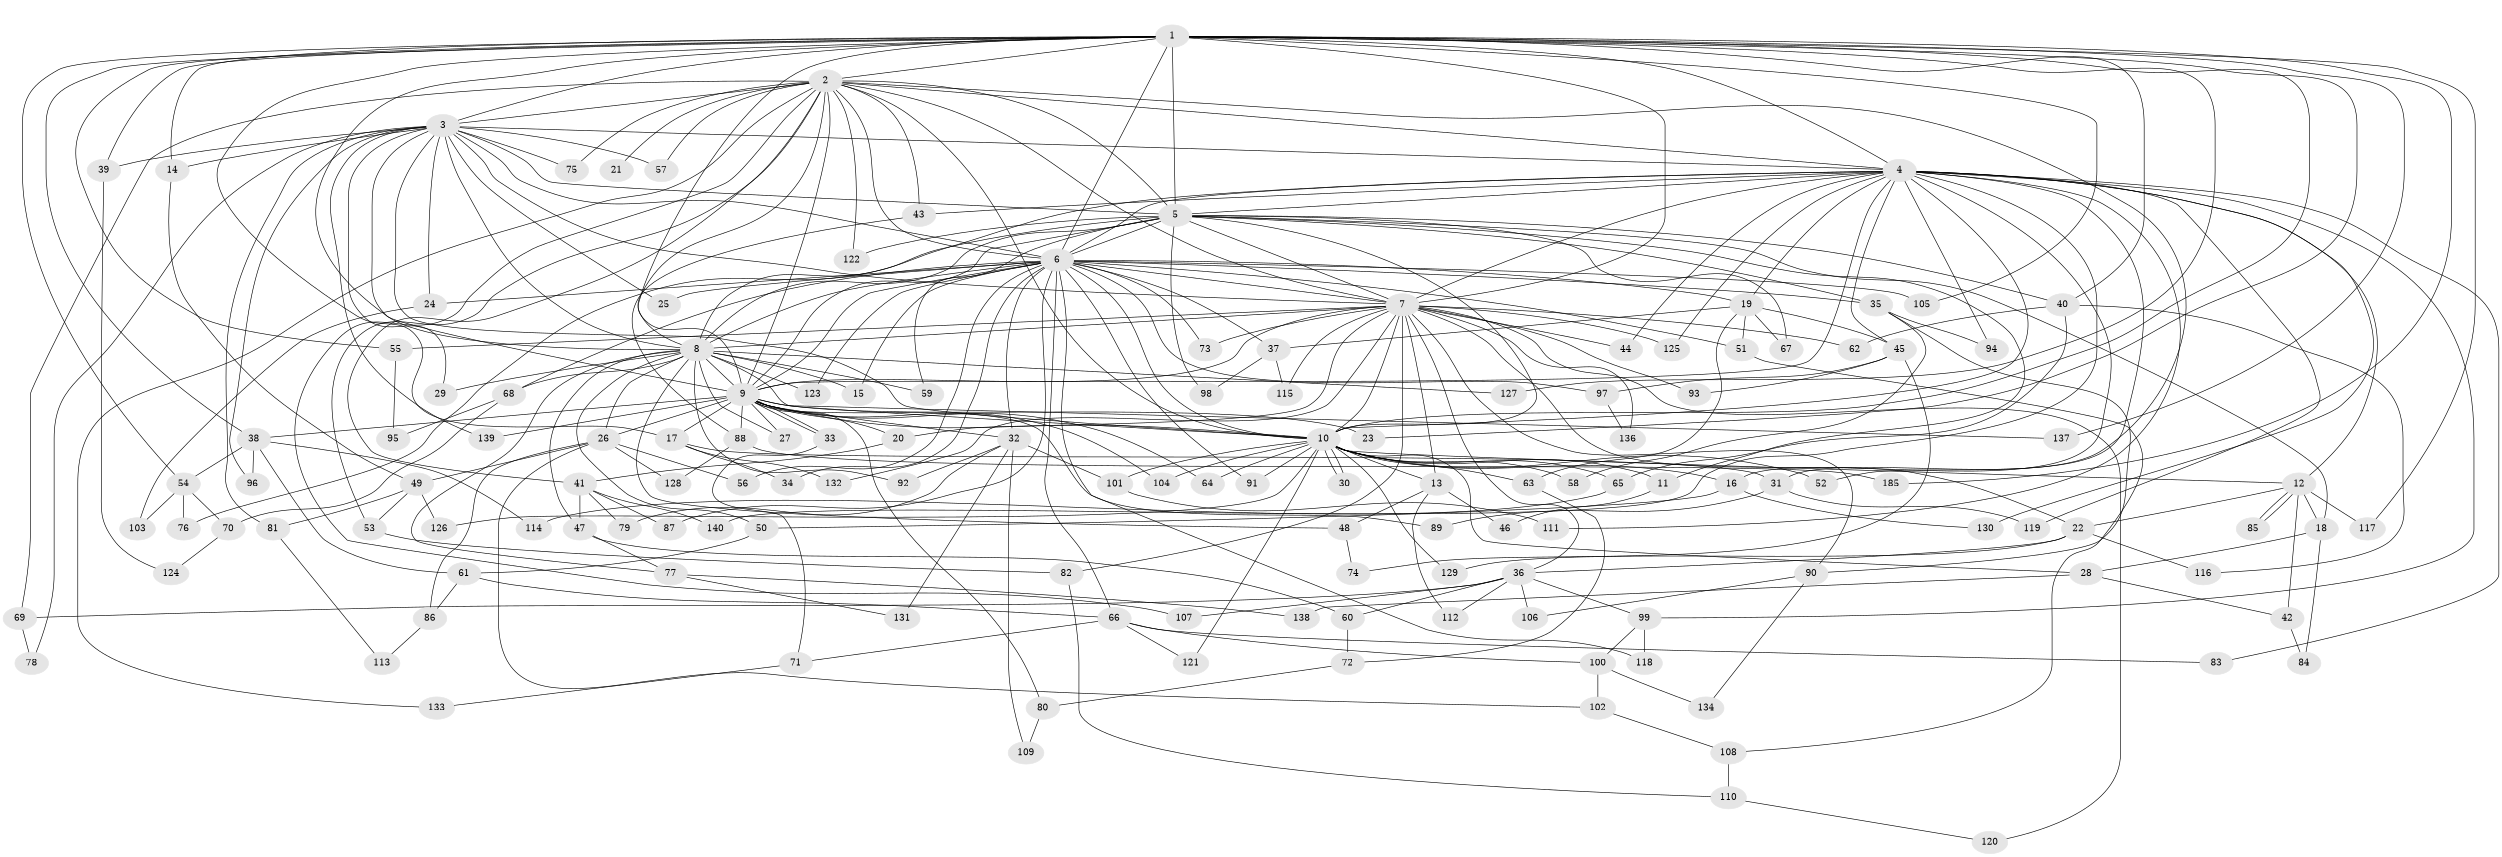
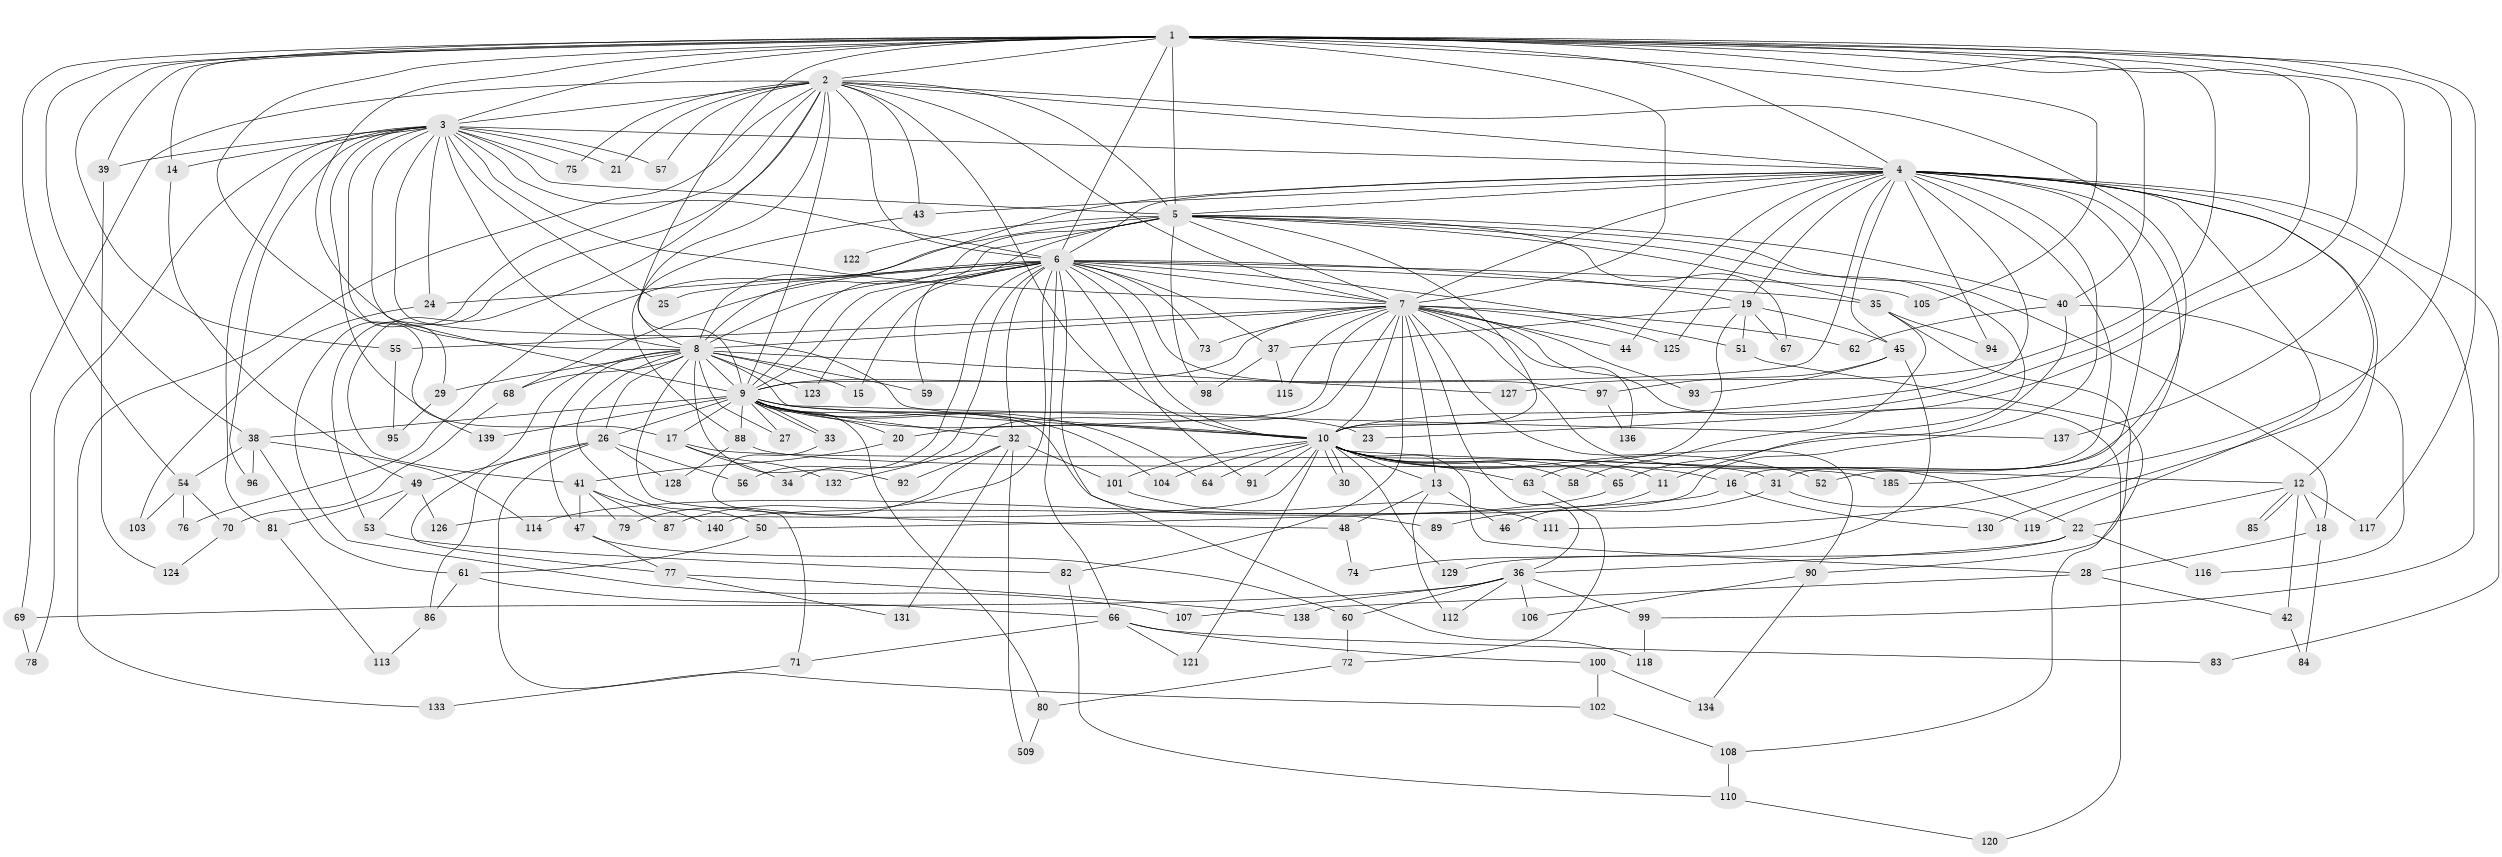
edge "3" -- "21": added
edge "2" -- "122": removed
edge "5" -- "6": removed
edge "68" -- "95": now "29" -- "95"
edge "99" -- "100": removed
node "109": label "109" -> "509"
